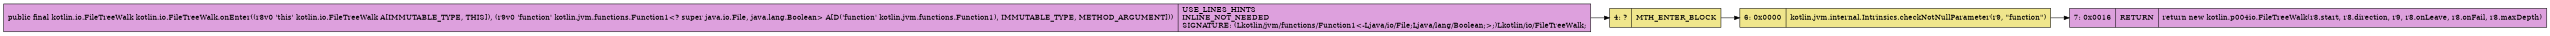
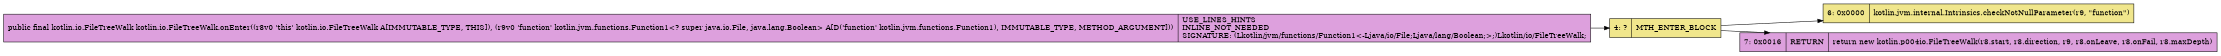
edge "6: 0x0000" -> "7: 0x0016": now "4: ?" -> "7: 0x0016"
